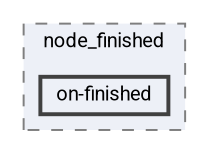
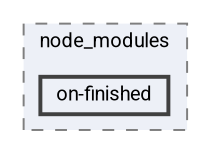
cluster "node_finished": label "node_finished" -> "node_modules"
